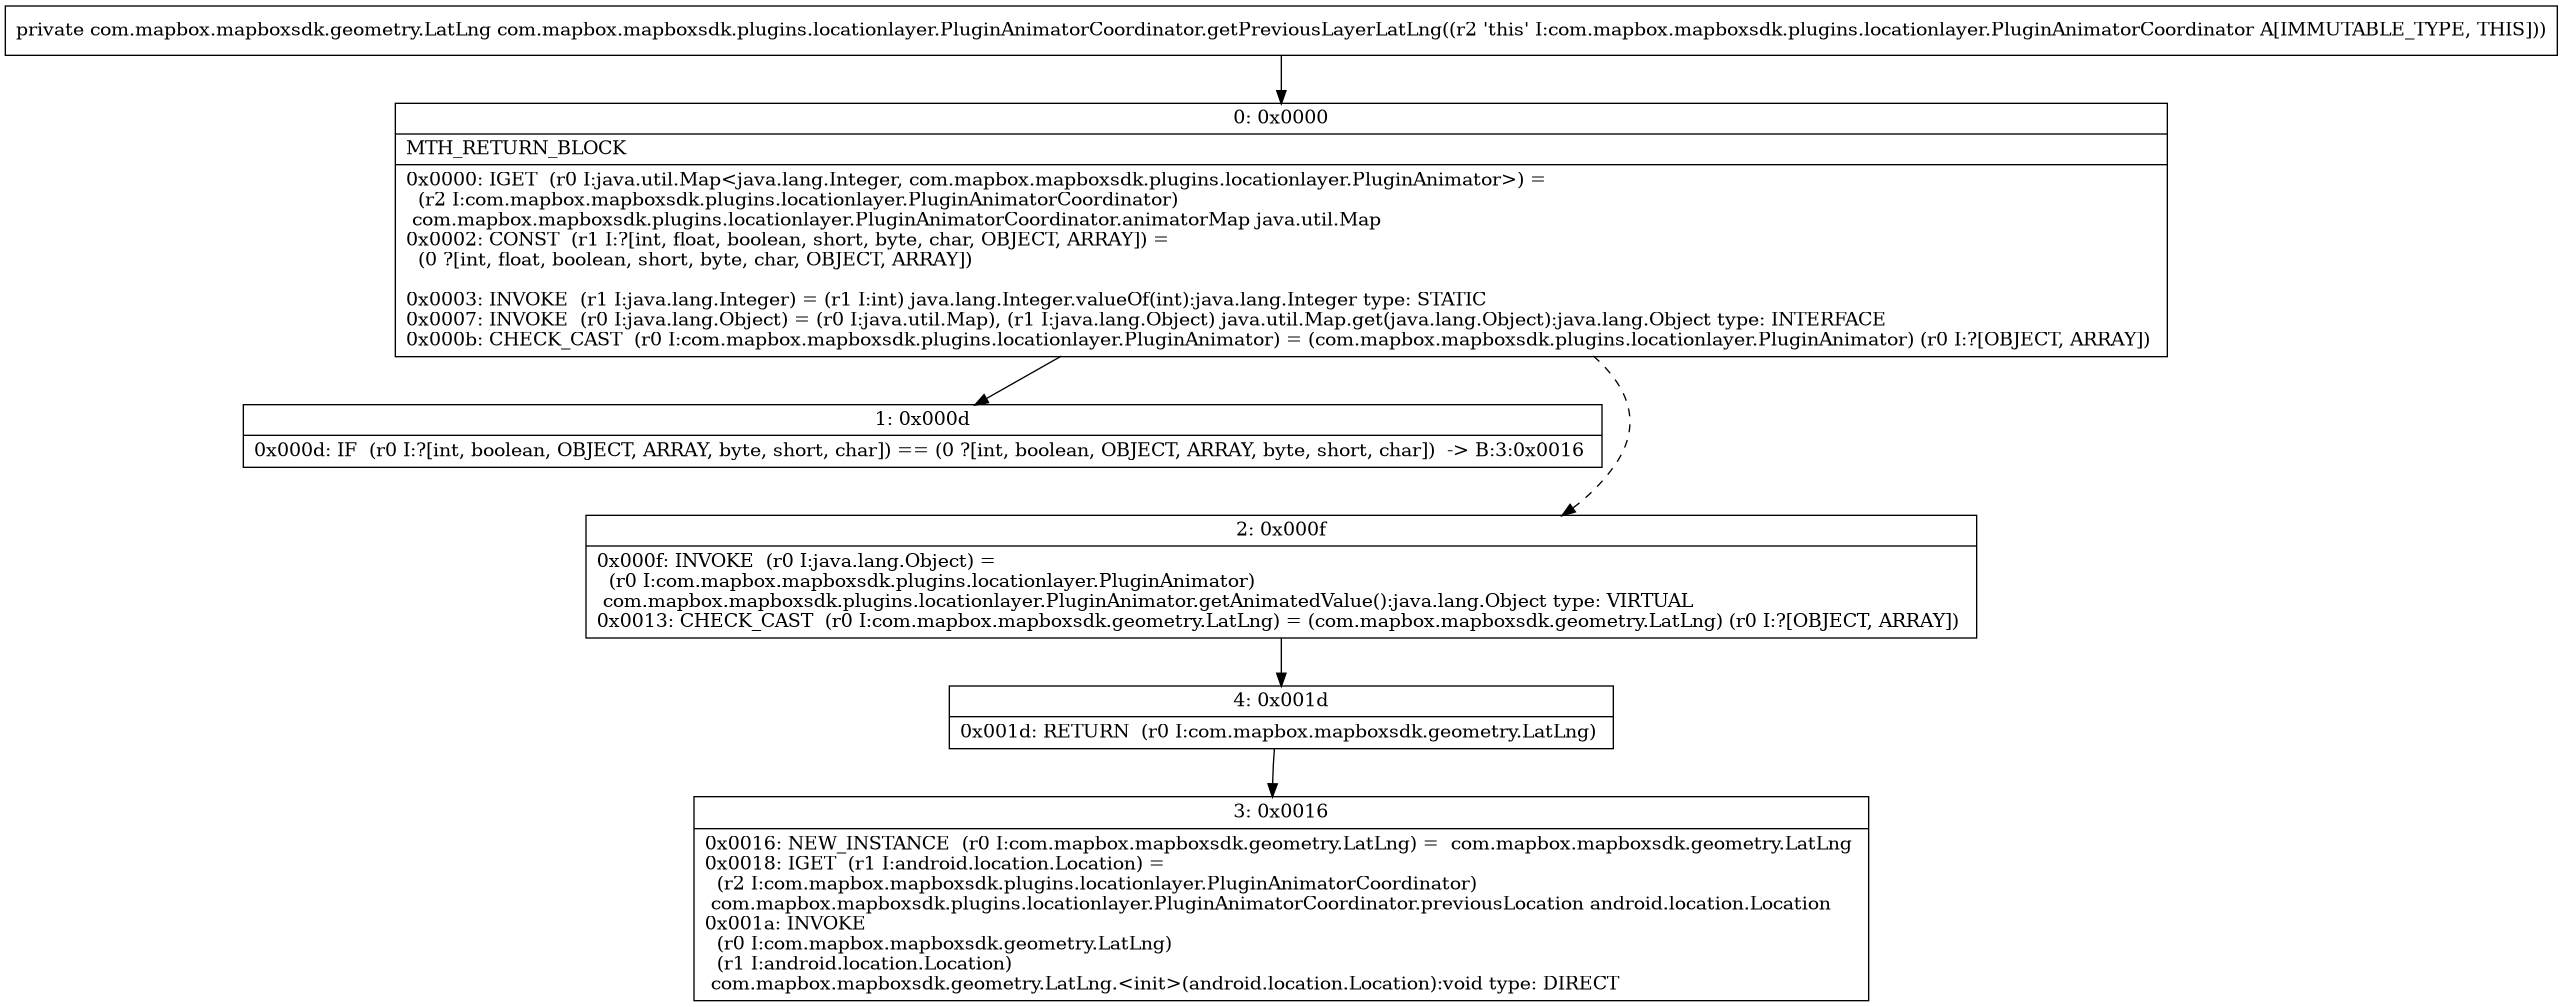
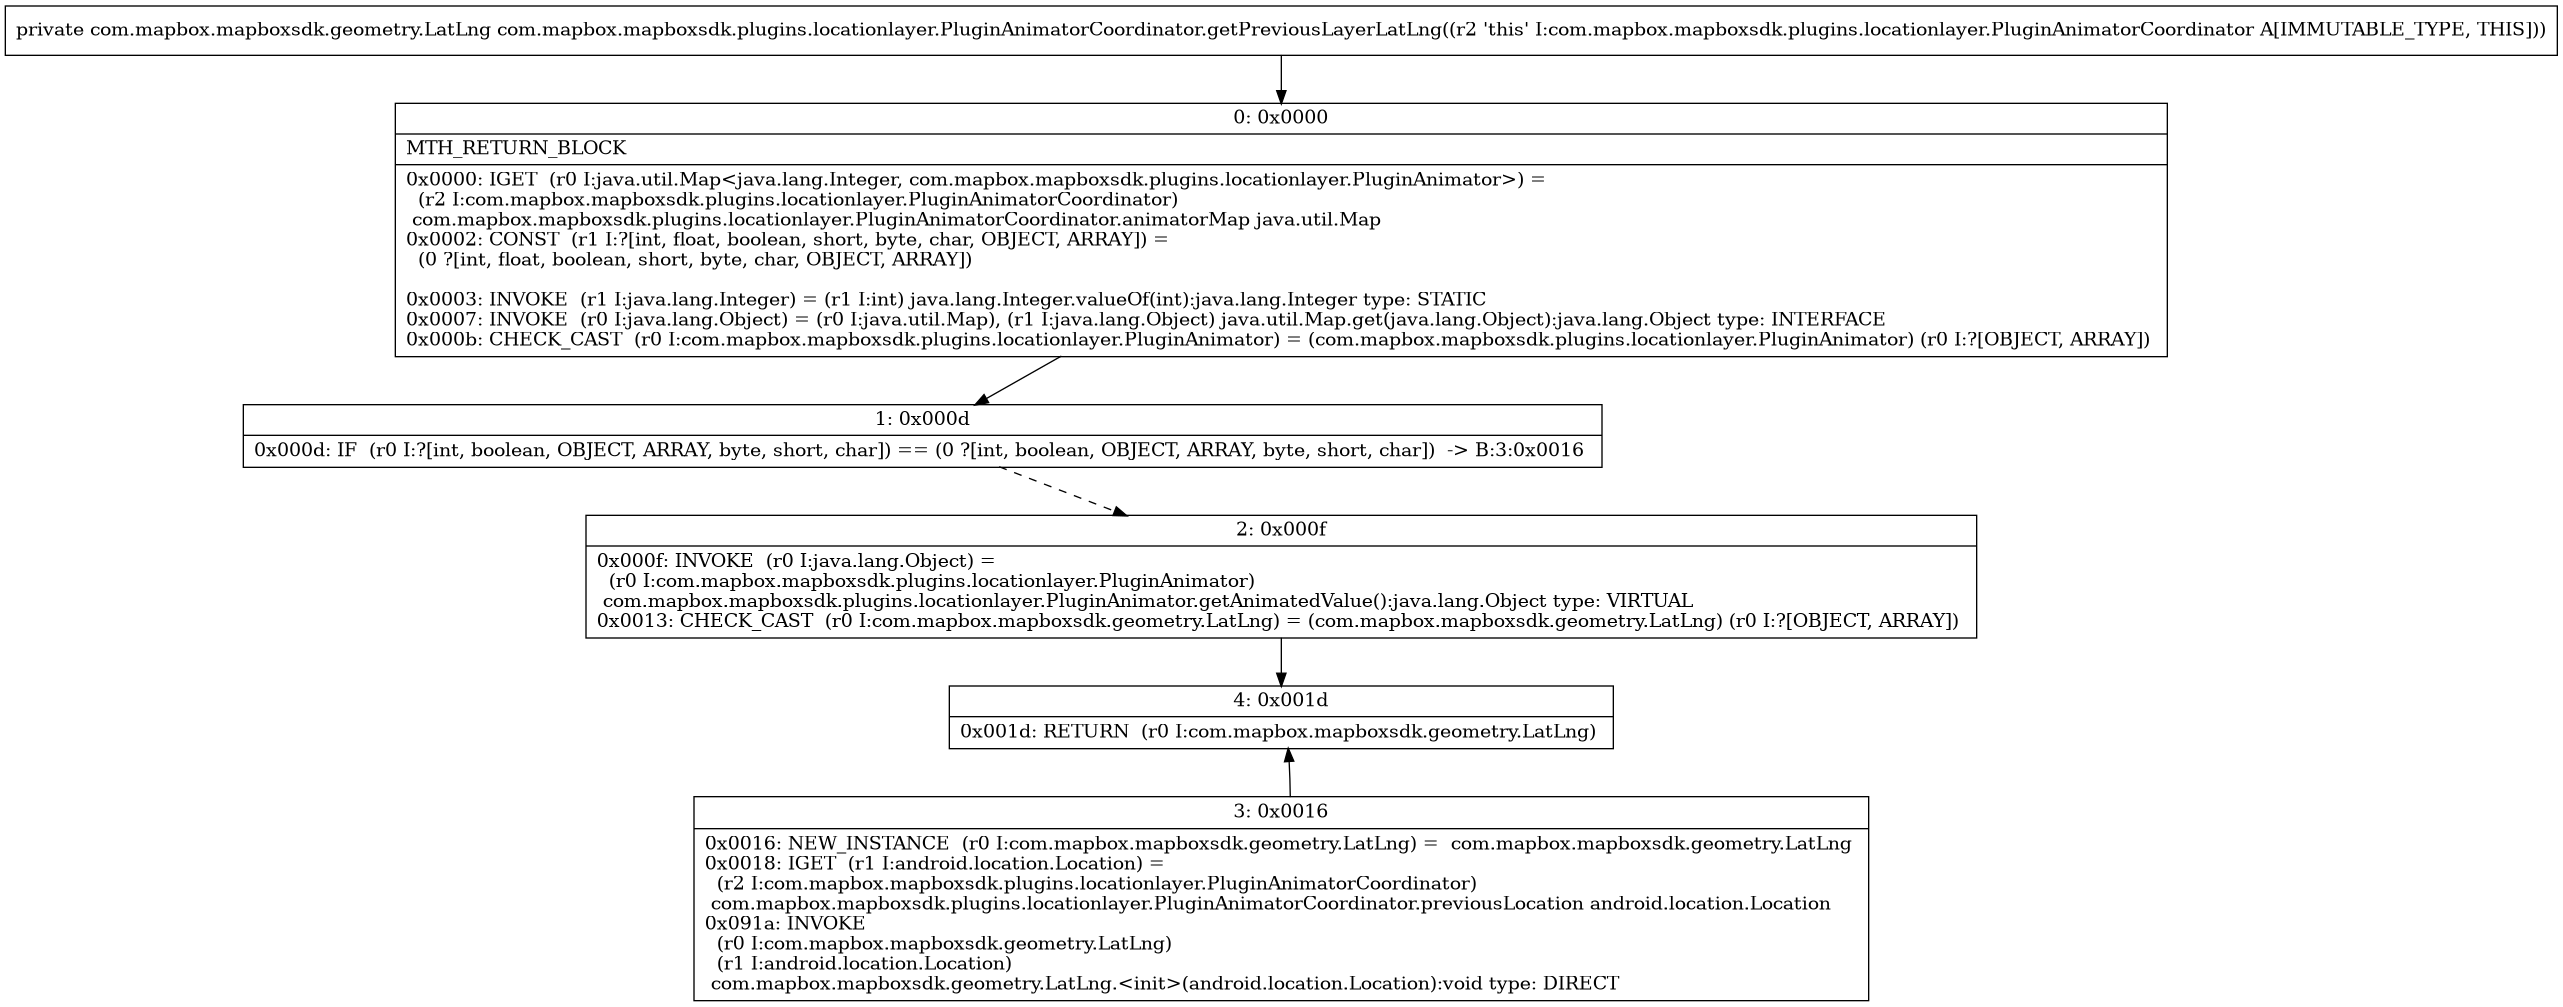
edge "0: 0x0000" -> "2: 0x000f": now "1: 0x000d" -> "2: 0x000f"
edge "4: 0x001d" -> "3: 0x0016": reversed
node "3: 0x0016": text "0x001a: INVOKE" -> "0x091a: INVOKE"
